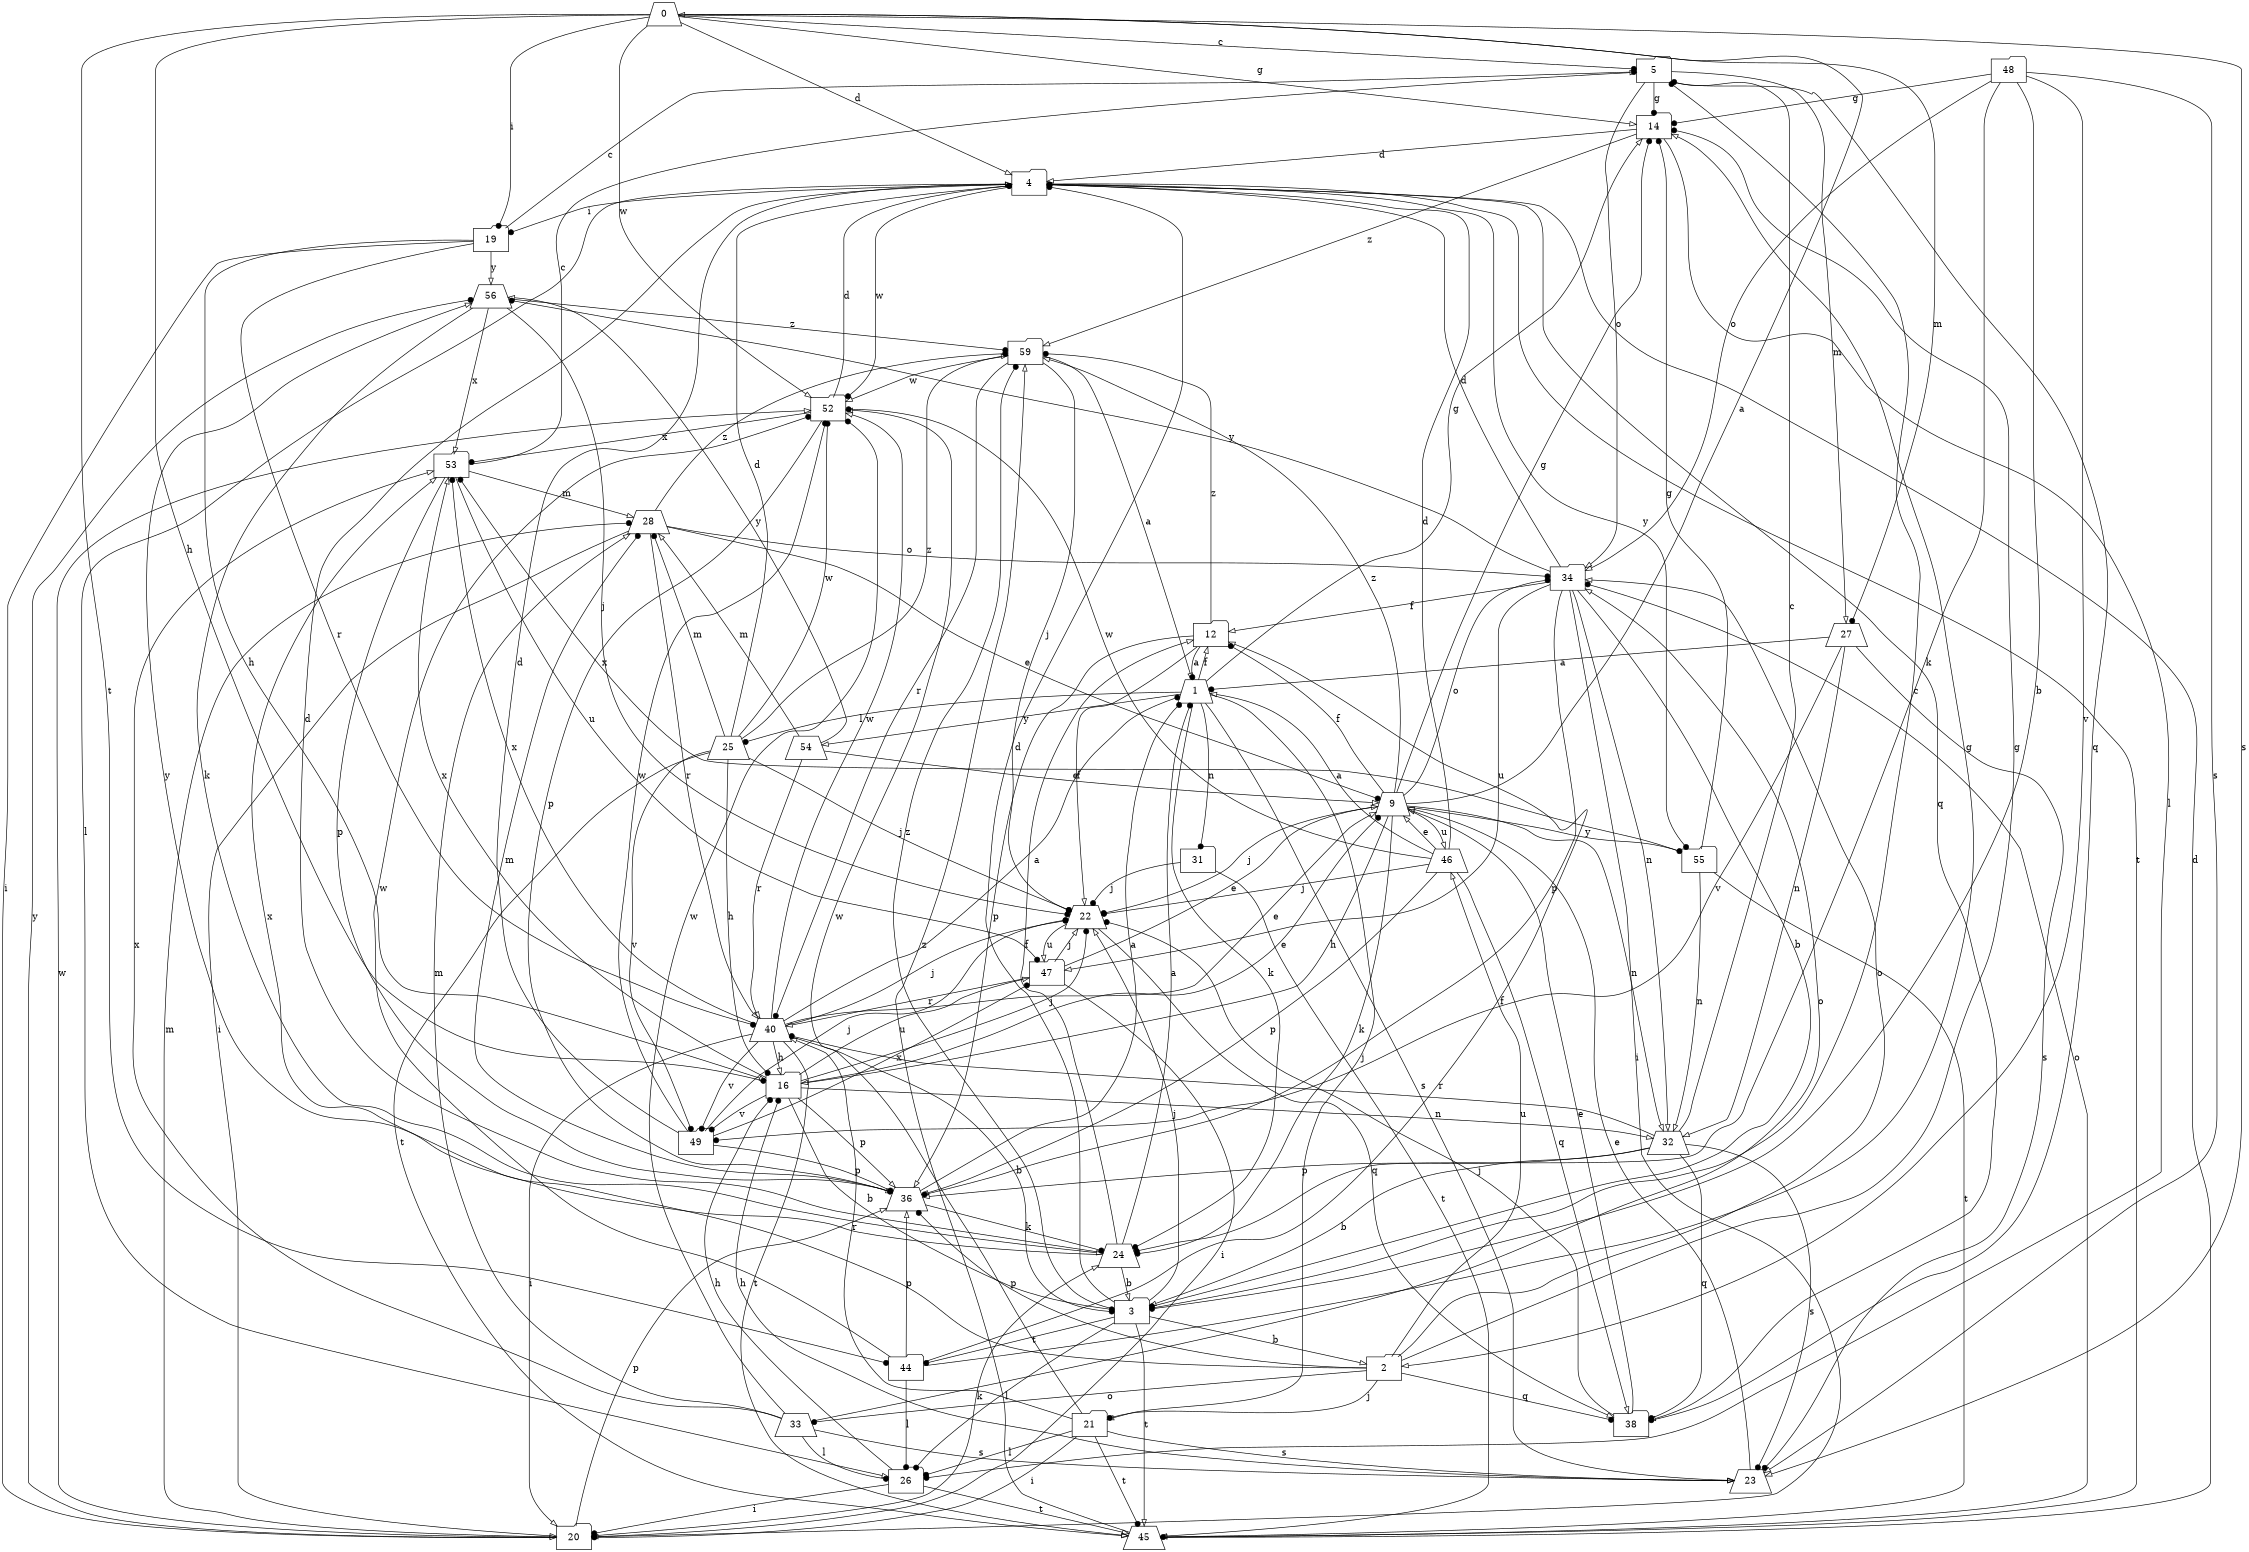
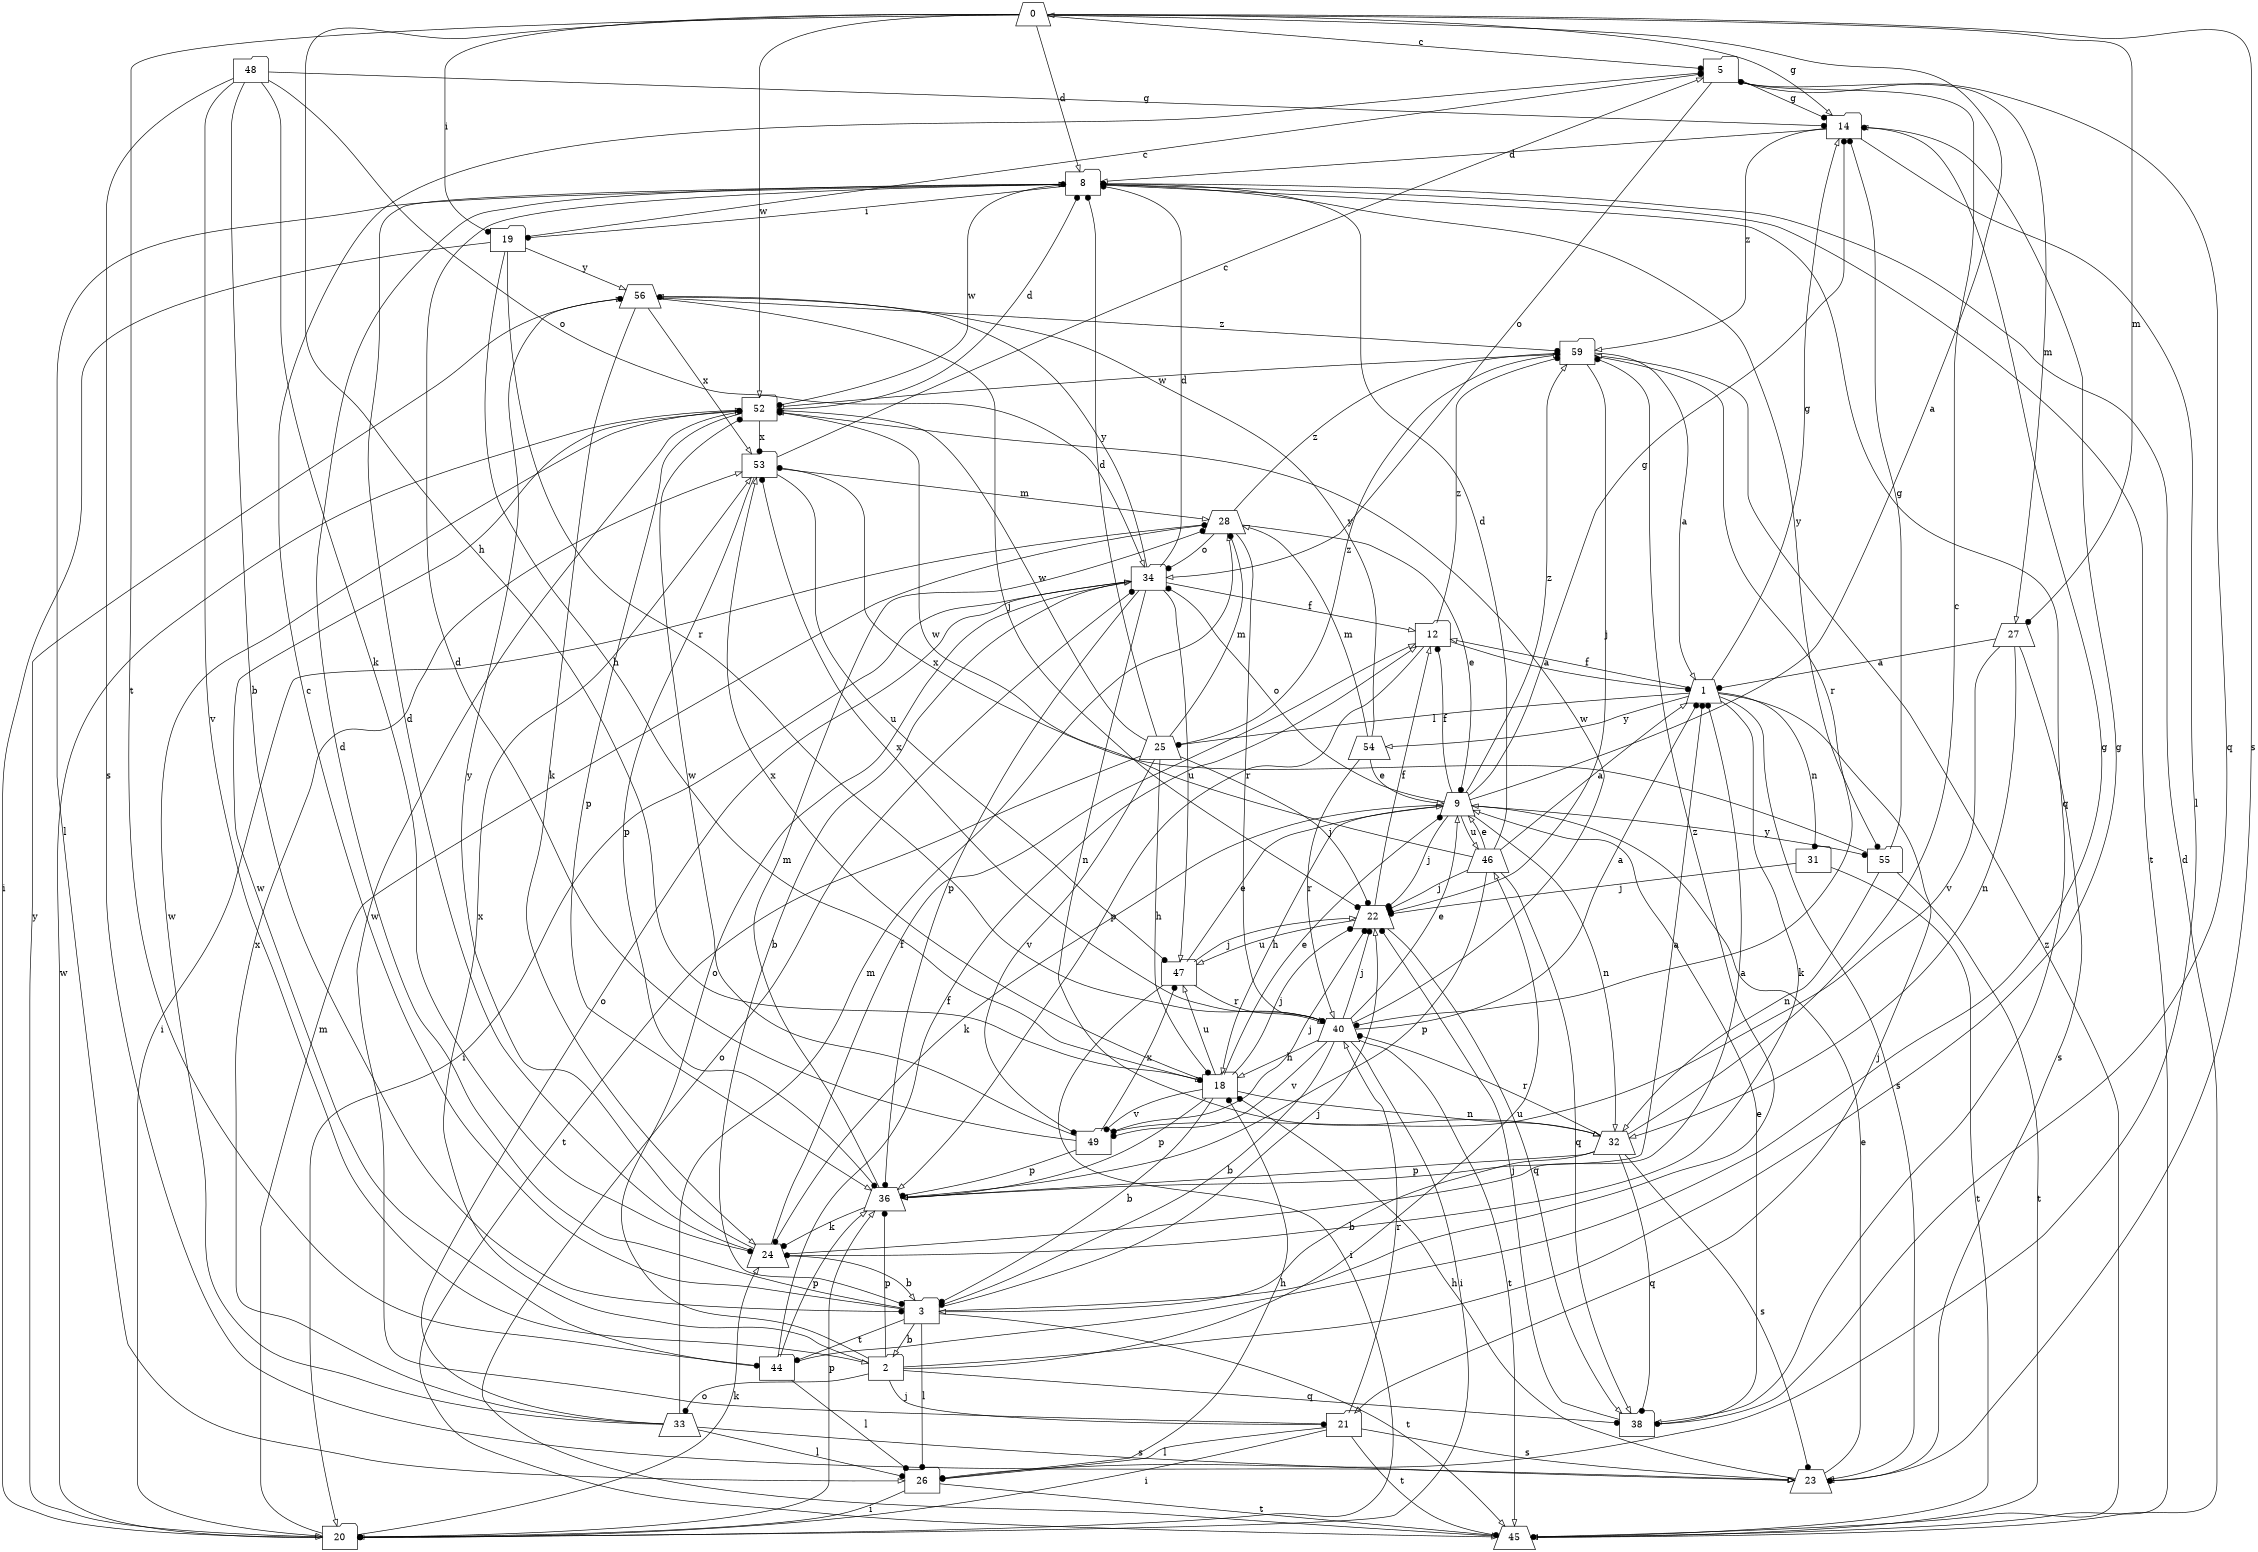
node "4": label "4" -> "8"
edge "12" -> "22": reversed
node "16": label "16" -> "18"
